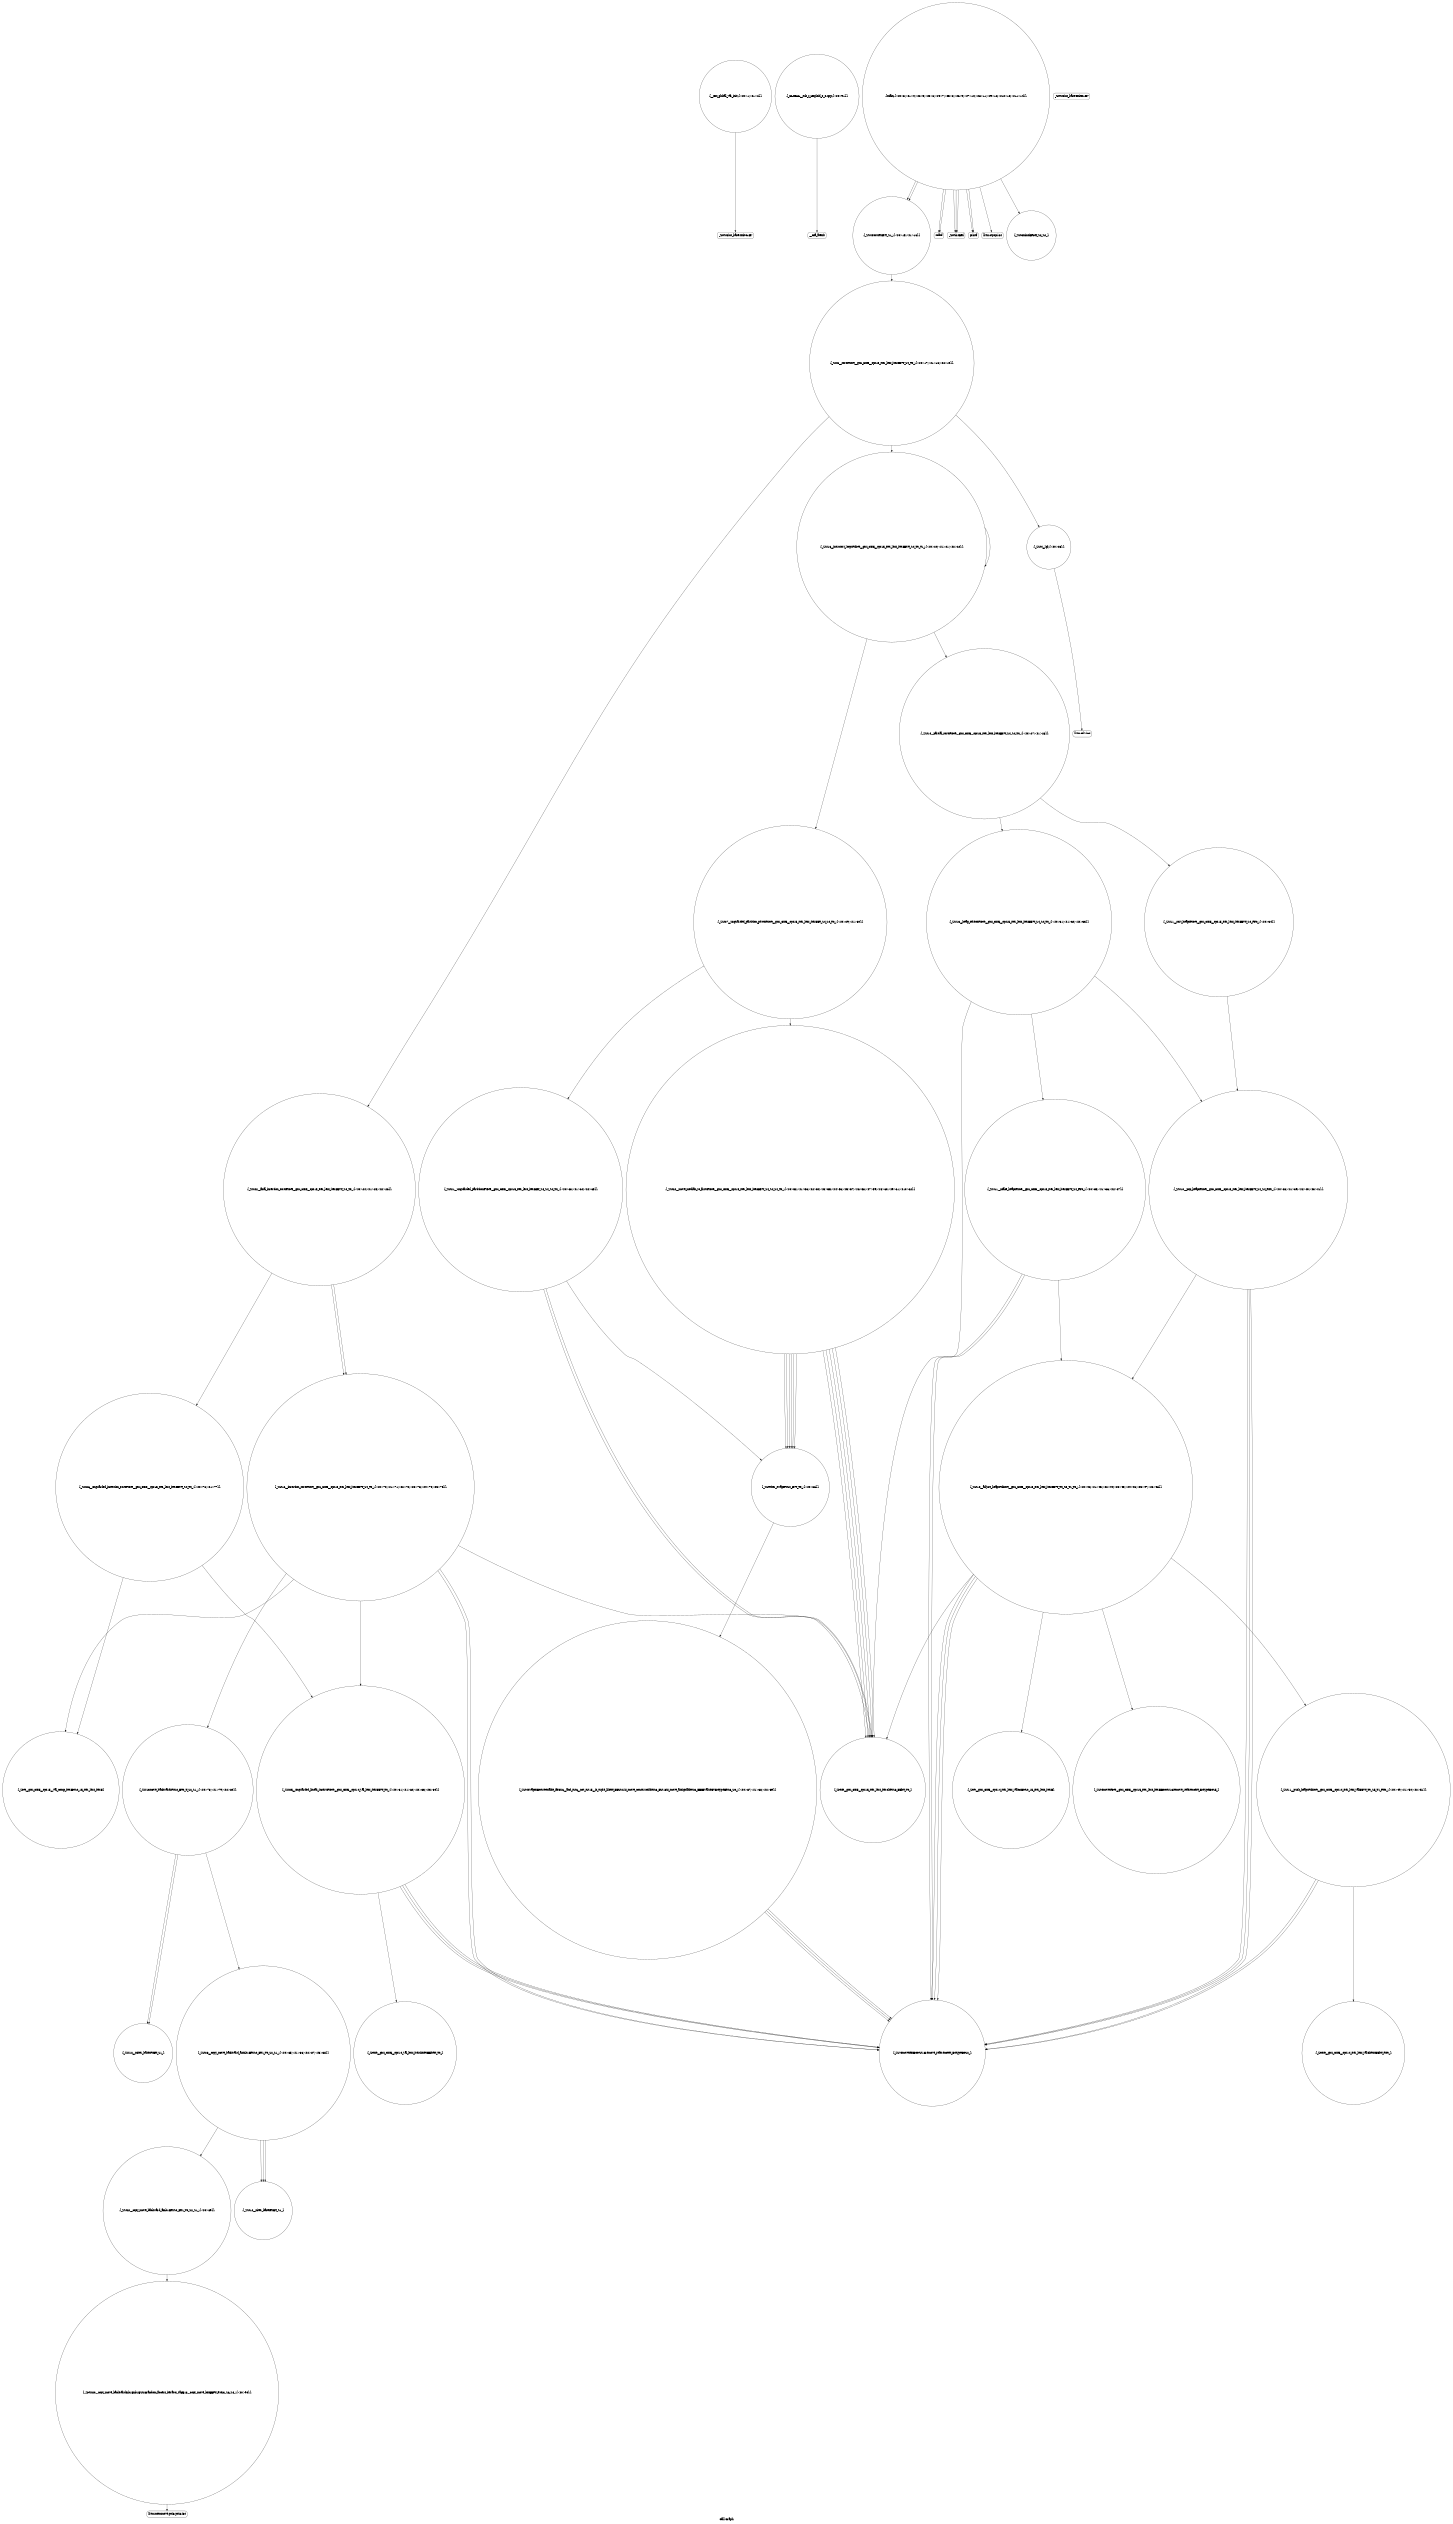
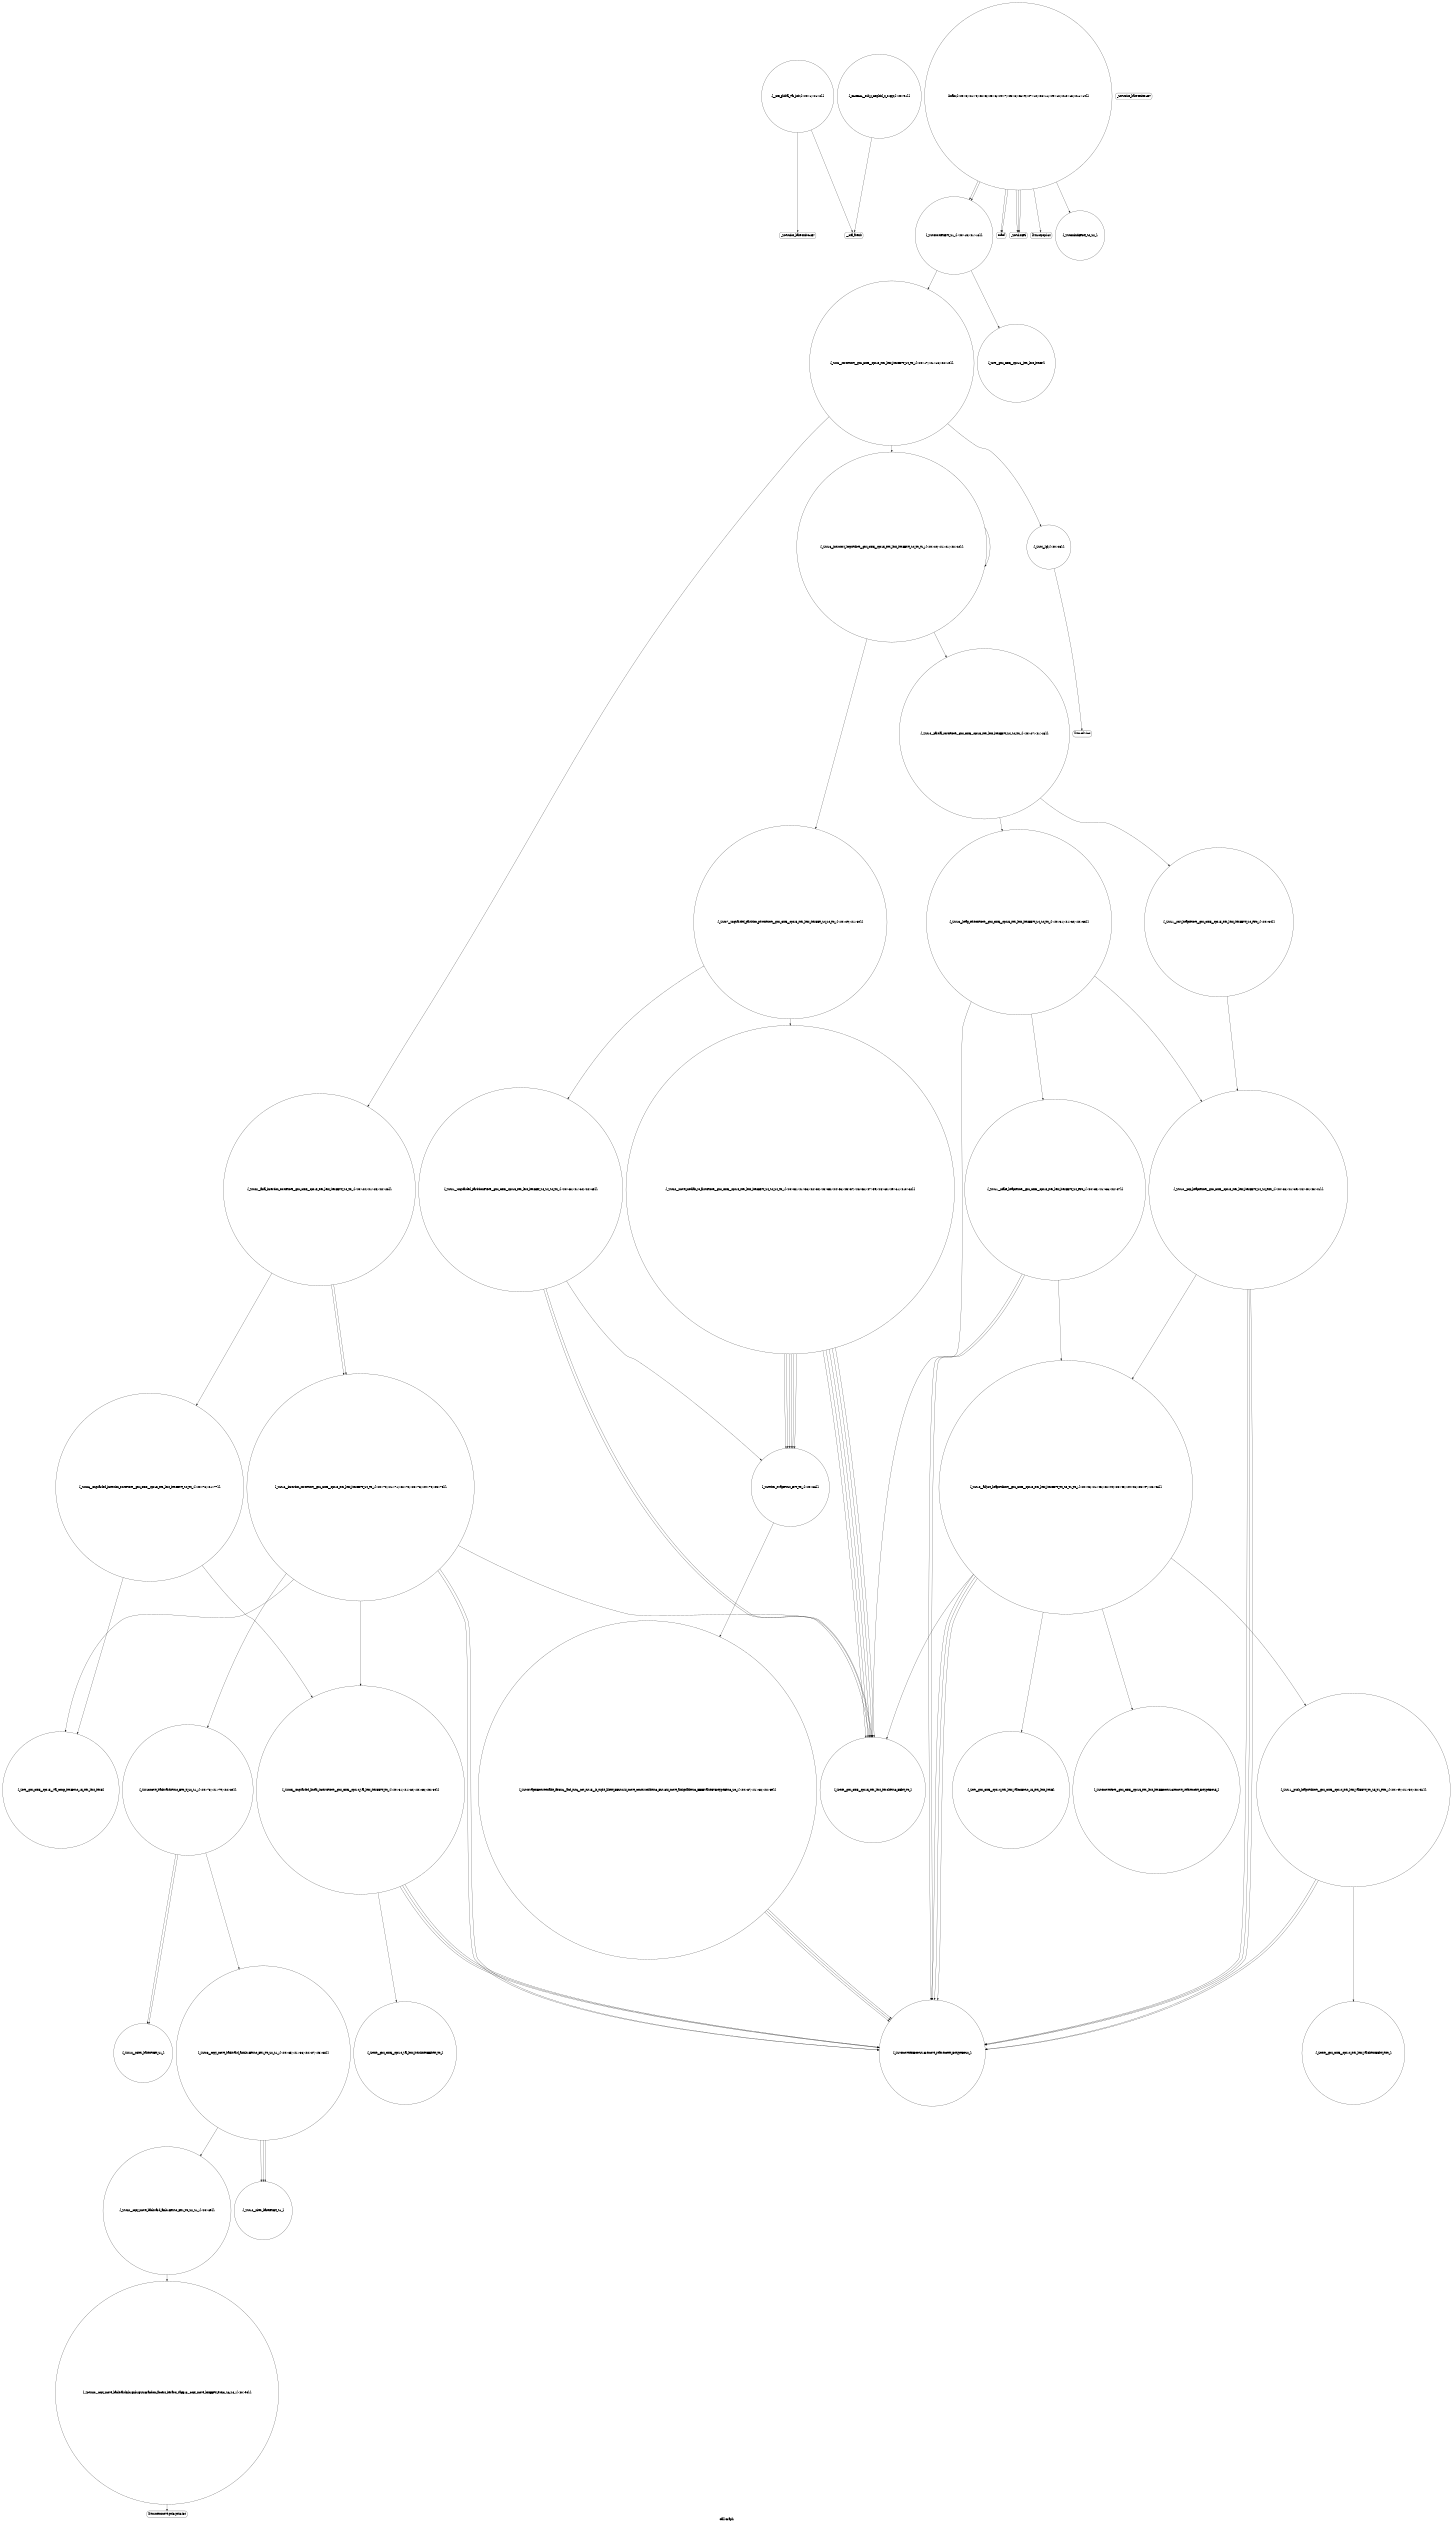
edge "{__cxx_global_var_init|{<s0>1|<s1>2}}" -> "__cxa_atexit": added
node "printf": removed
node "{_ZN9__gnu_cxx5__ops16__iter_less_iterEv}": added
